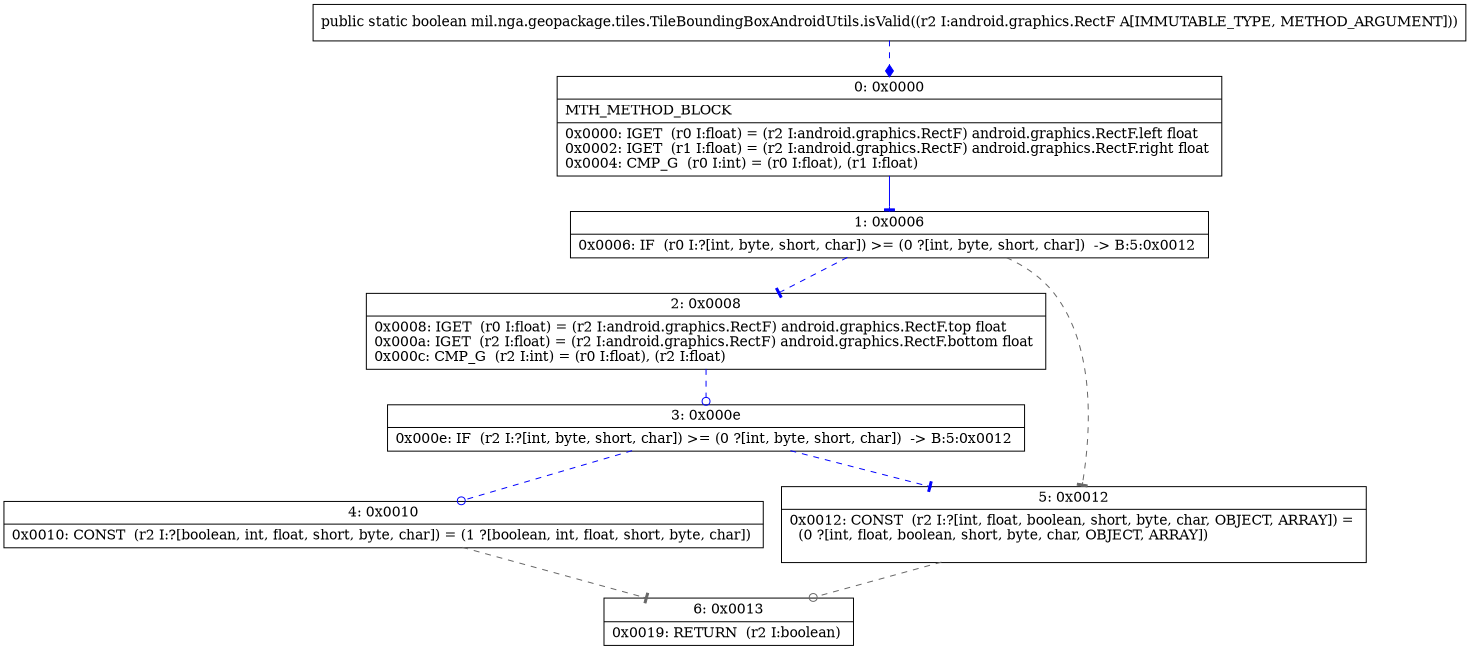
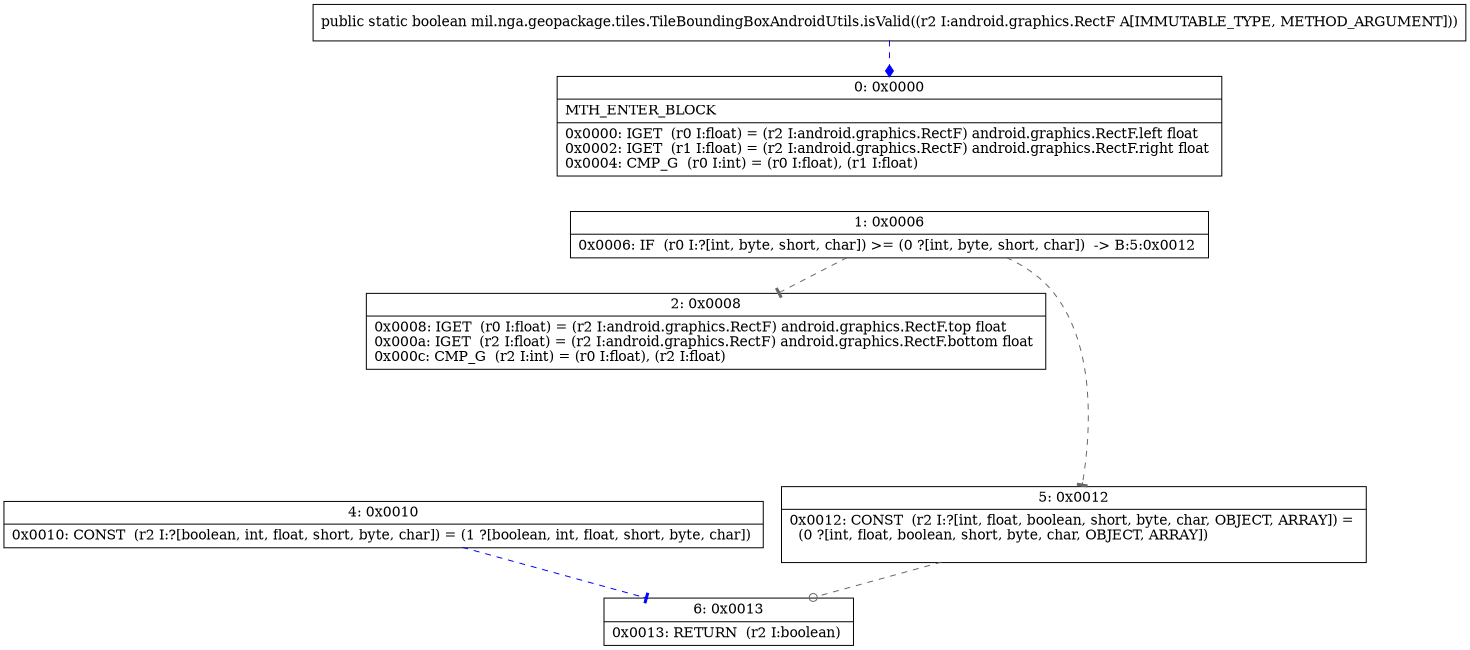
node "0: 0x0000": text "MTH_METHOD_BLOCK" -> "MTH_ENTER_BLOCK"
edge "0: 0x0000" -> "1: 0x0006": removed
edge "1: 0x0006" -> "2: 0x0008": color blue -> gray40
node "3: 0x000e": removed
edge "4: 0x0010" -> "6: 0x0013": color gray40 -> blue
node "6: 0x0013": text "0x0019: RETURN  (r2 I:boolean)" -> "0x0013: RETURN  (r2 I:boolean)"
